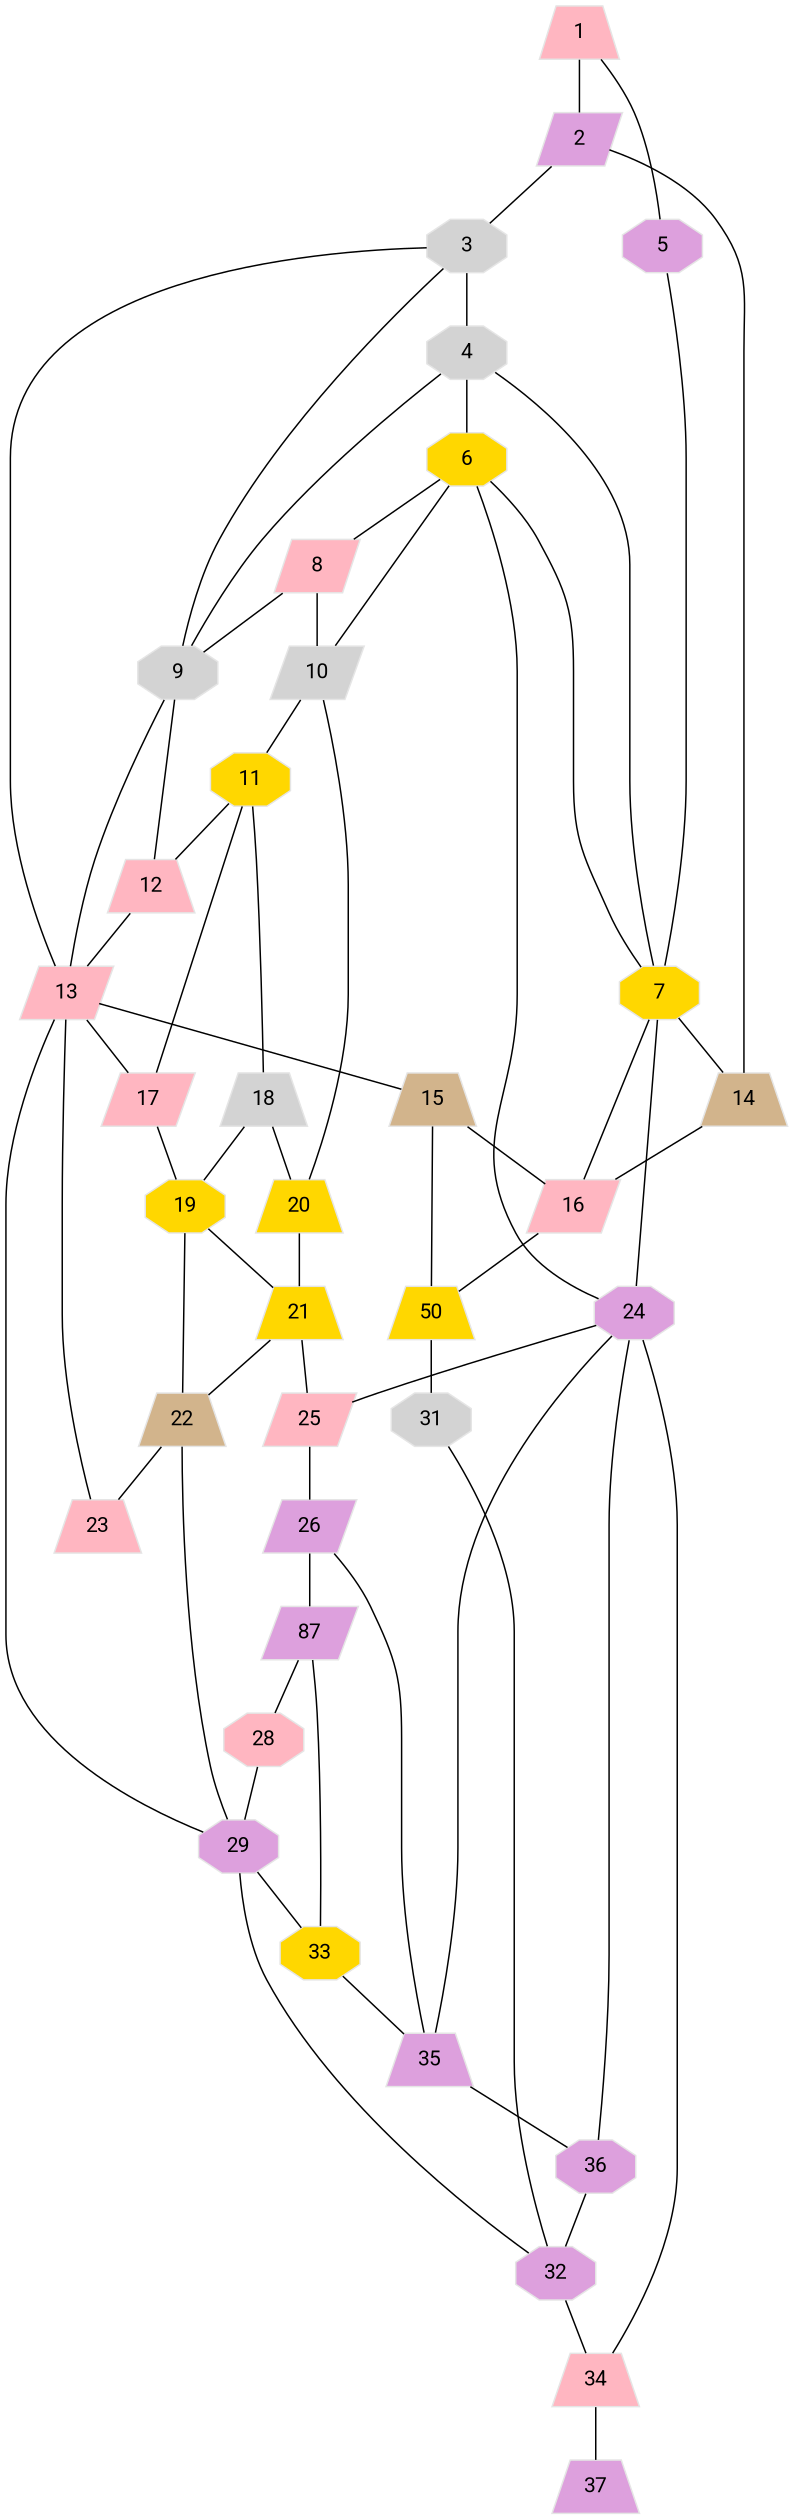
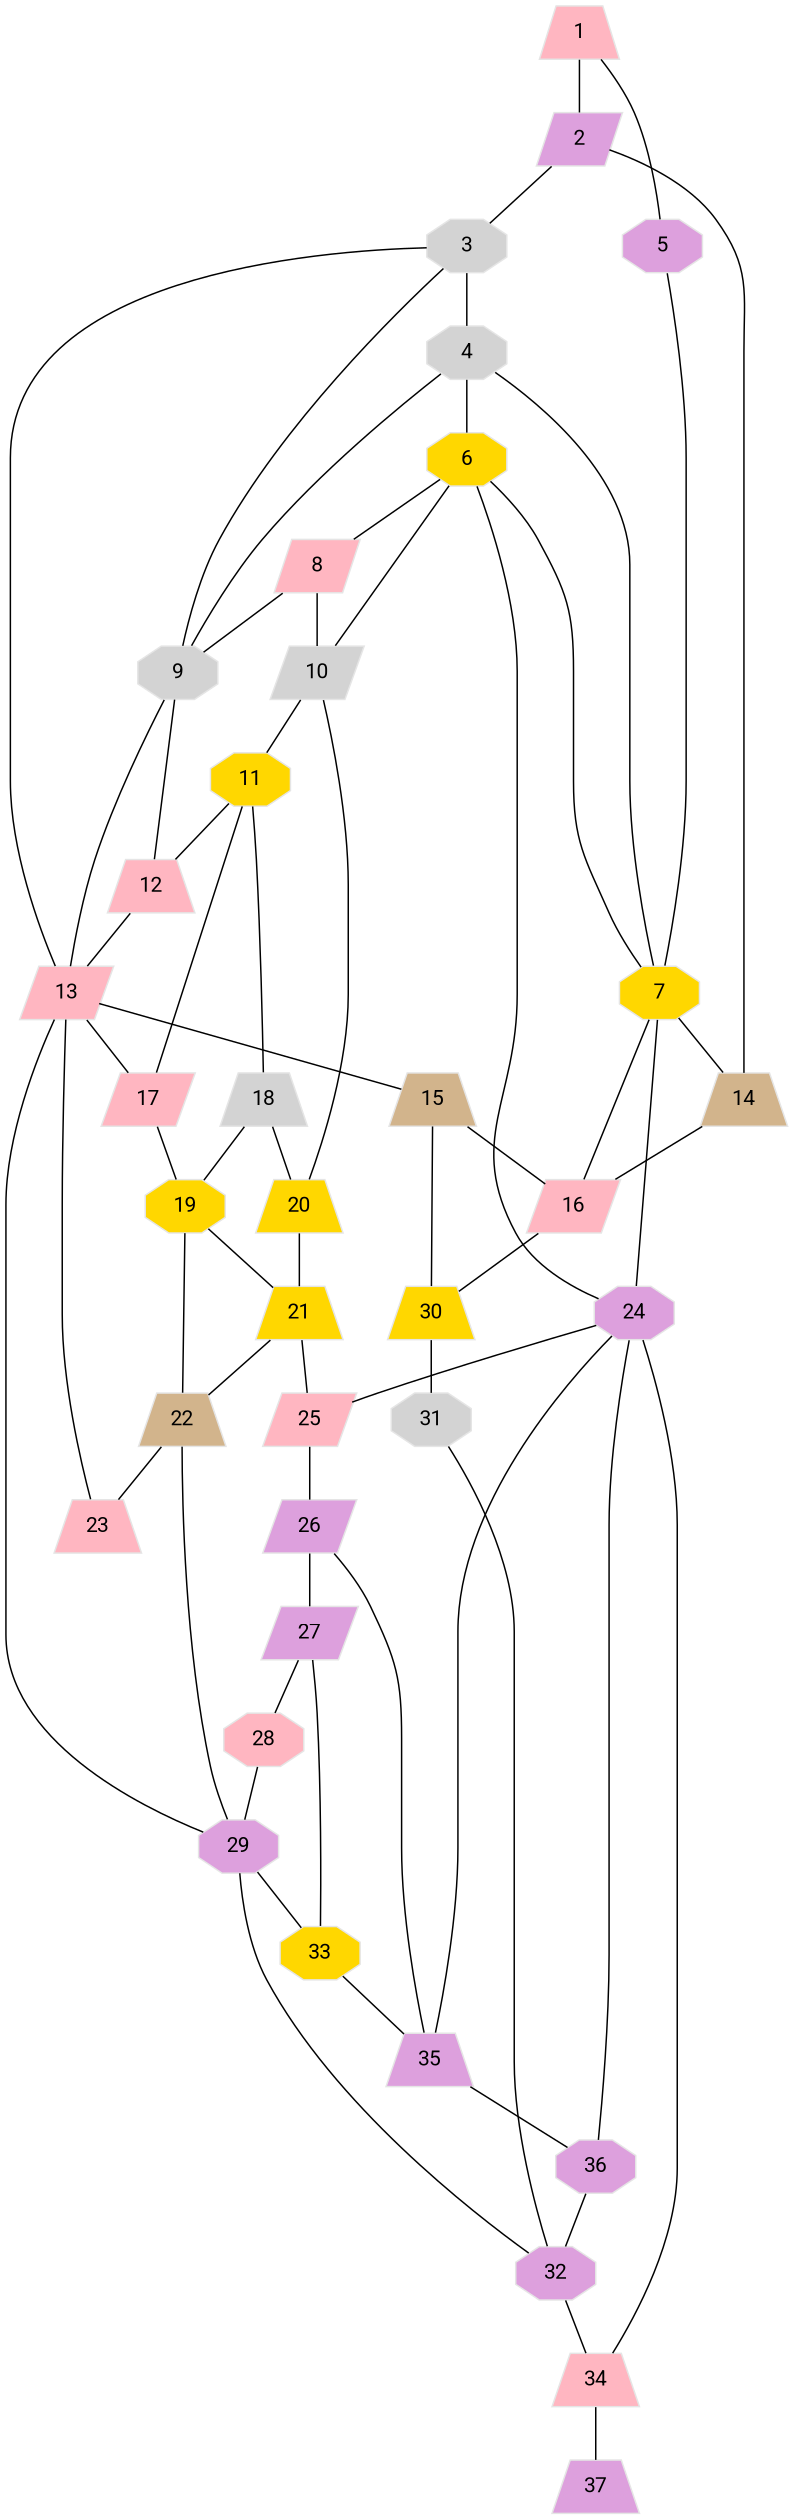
node "50": label "50" -> "30"
node "87": label "87" -> "27"
